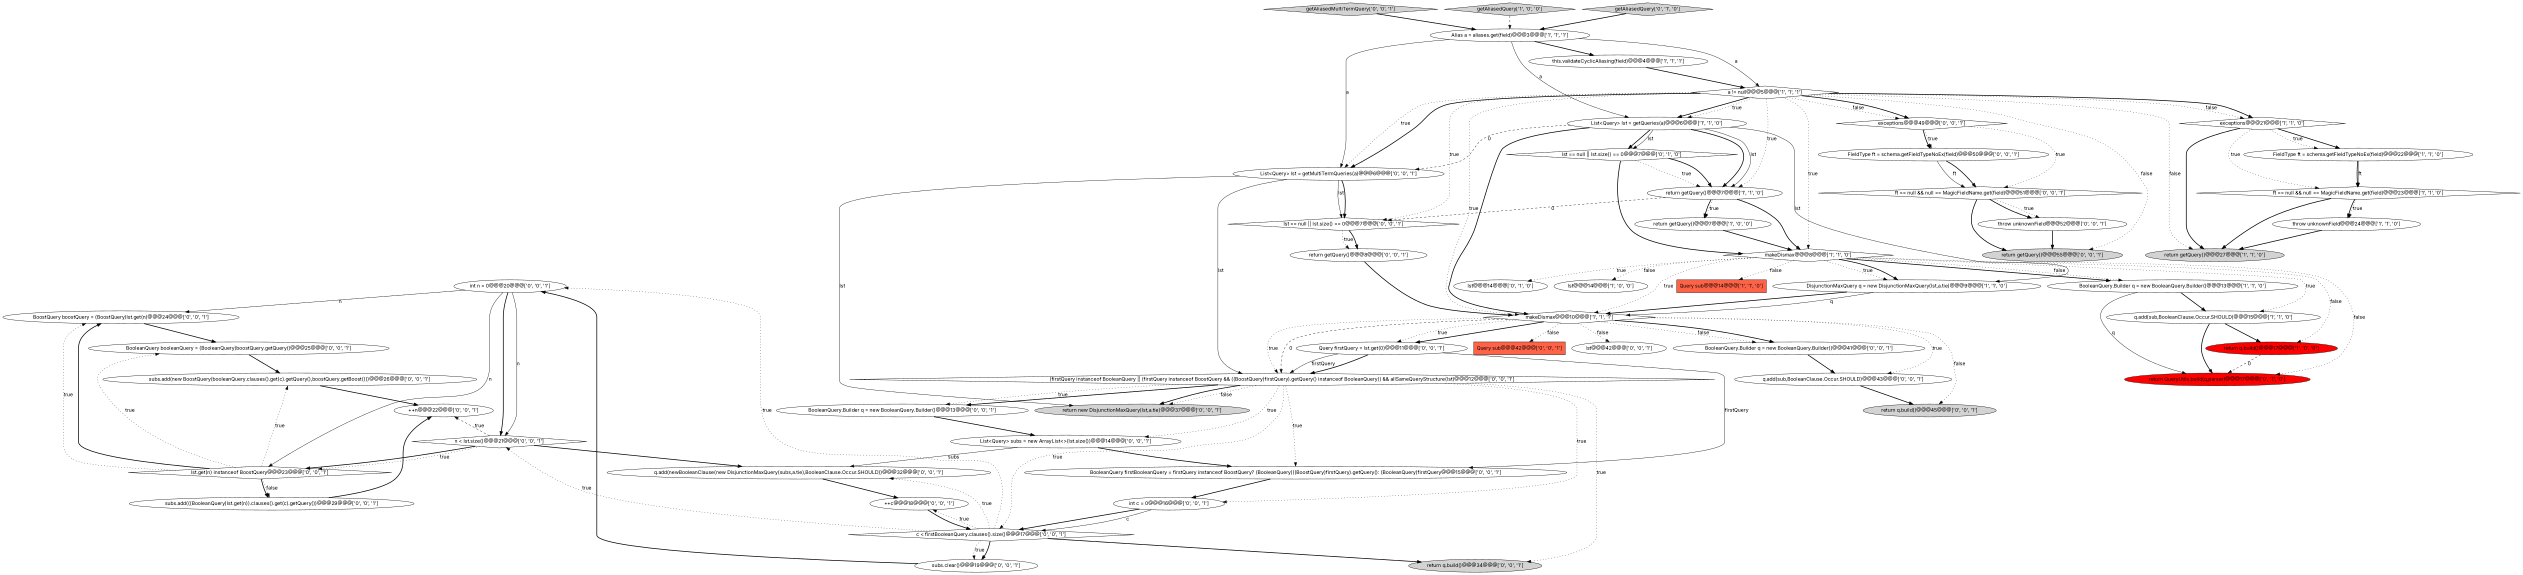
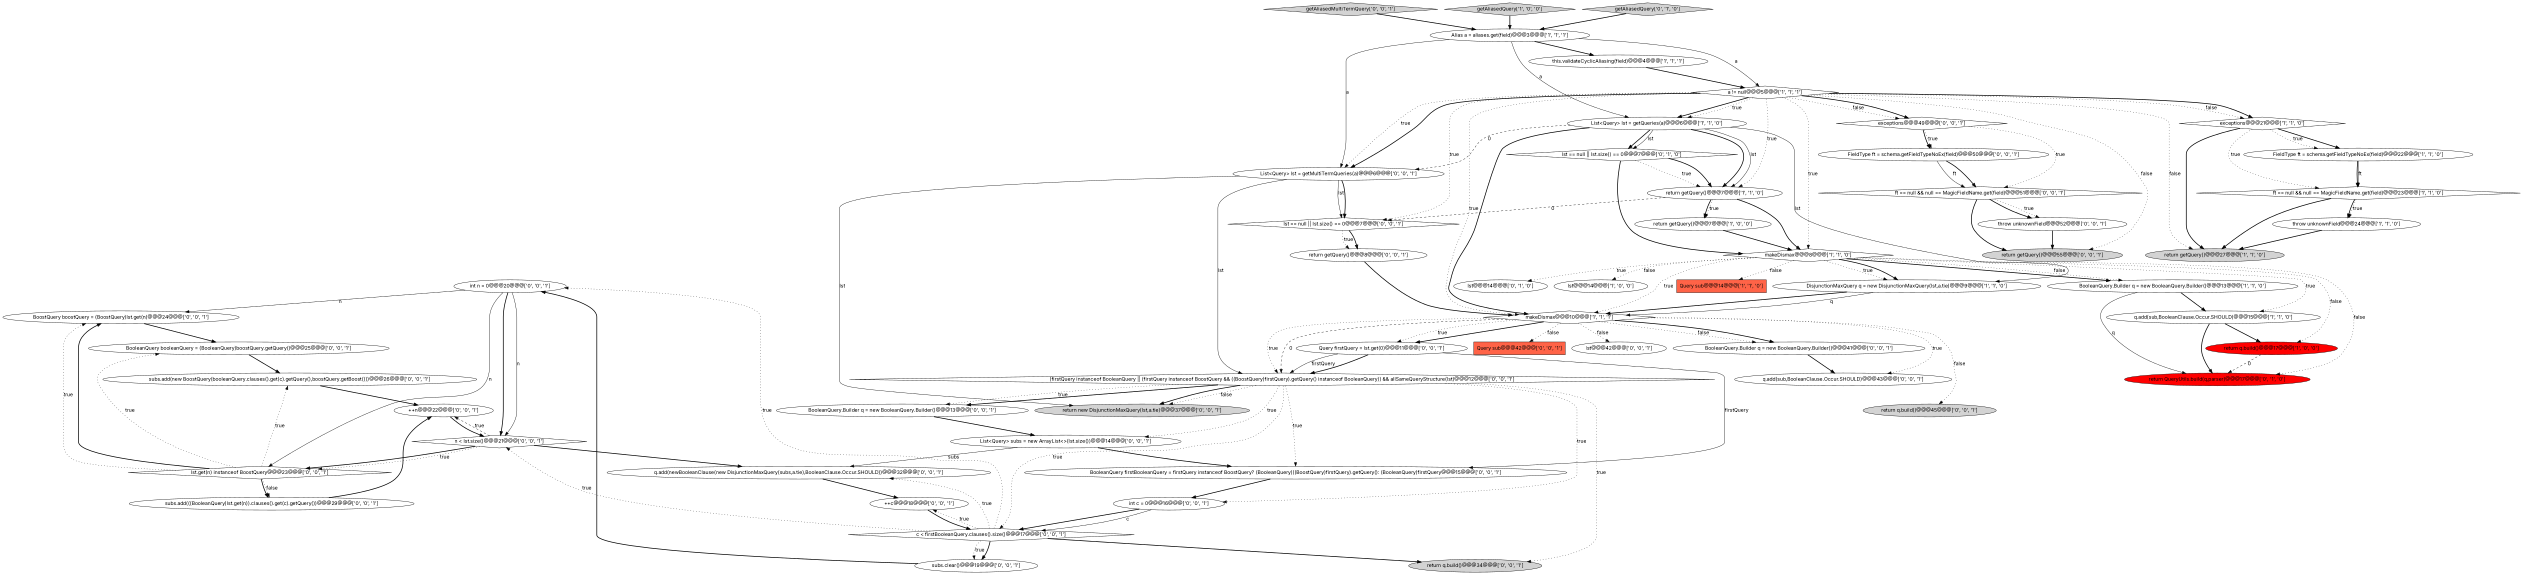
edge "getAliasedQuery['1', '0', '0']" -> "Alias a = aliases.get(field)@@@3@@@['1', '1', '1']": style dashed -> bold
edge "q.add(sub,BooleanClause.Occur.SHOULD)@@@43@@@['0', '0', '1']" -> "return q.build()@@@45@@@['0', '0', '1']": removed
edge "++n@@@22@@@['0', '0', '1']" -> "n < lst.size()@@@21@@@['0', '0', '1']": added
